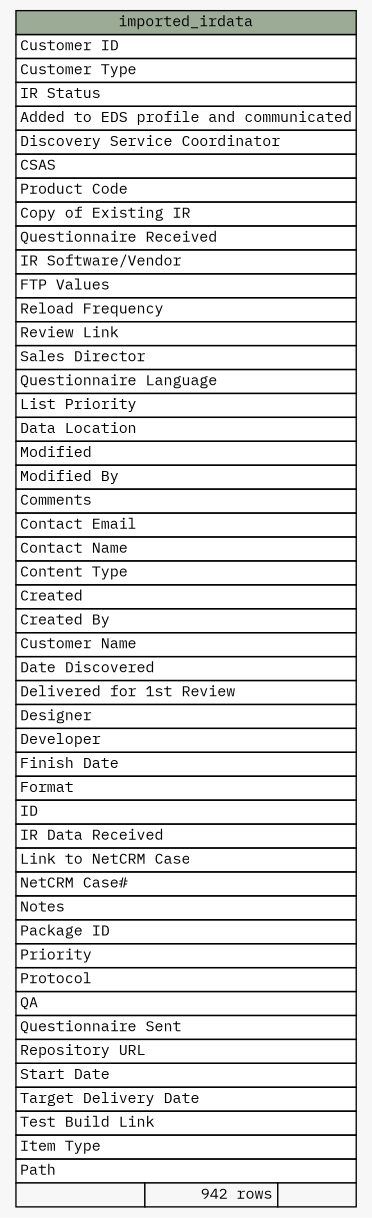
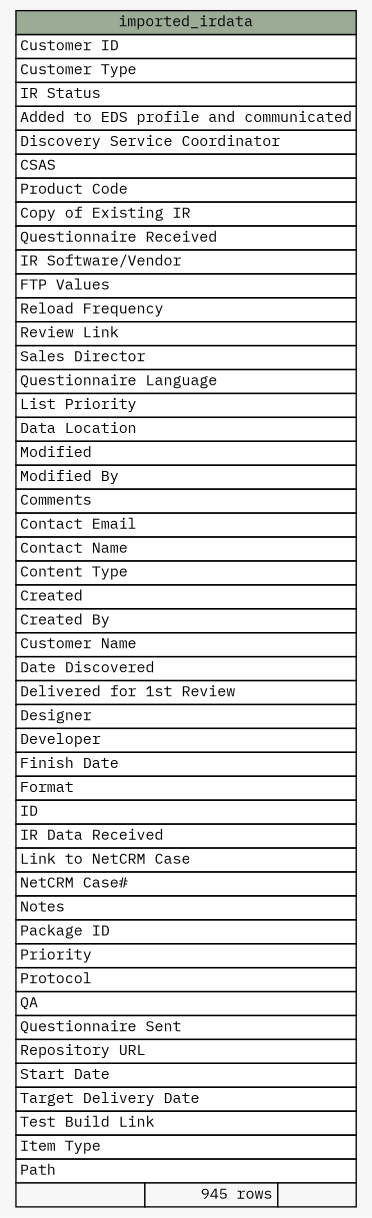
node "imported_irdata": text "942 rows" -> "945 rows"
